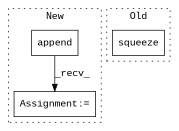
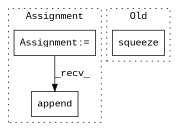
cluster "New": label "New" -> "Assignment"
edge "append" -> "Assignment:=": reversed
